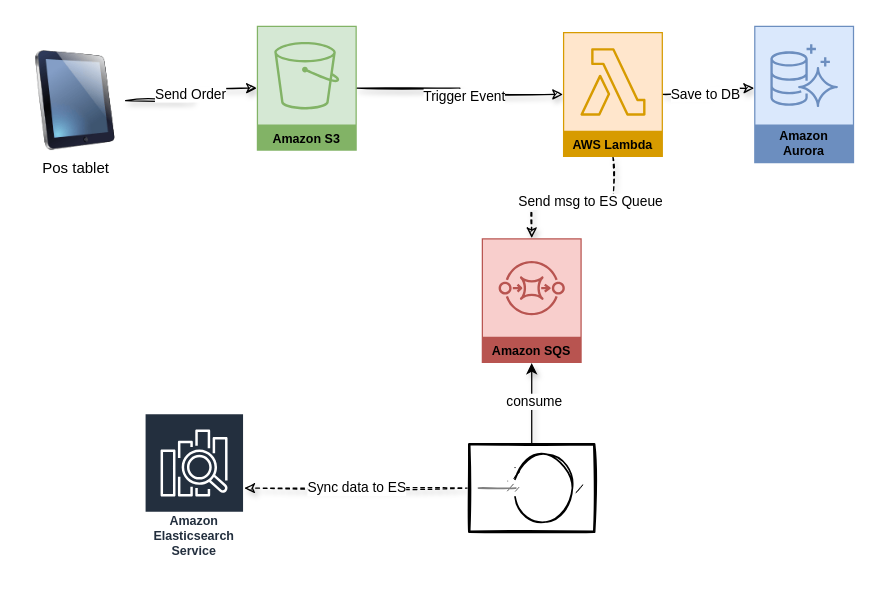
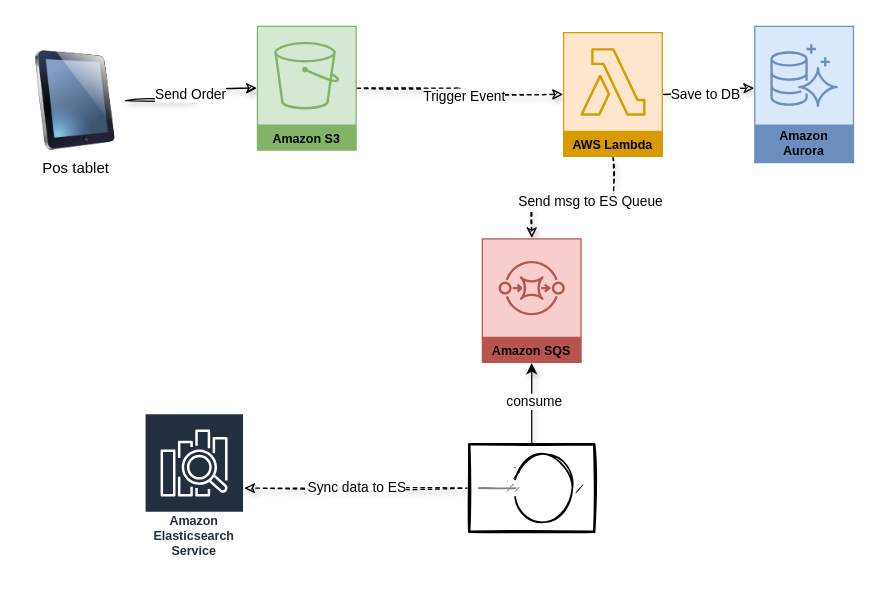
edge "Amazon S3" -> "AWS Lambda": style solid -> dashed
